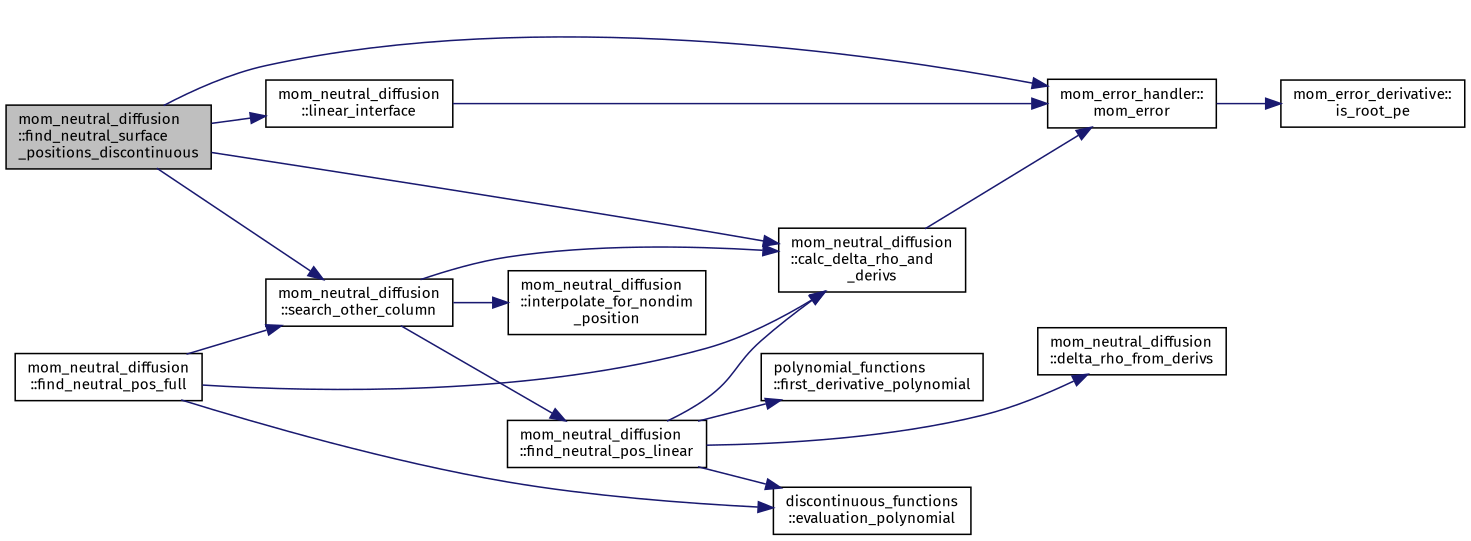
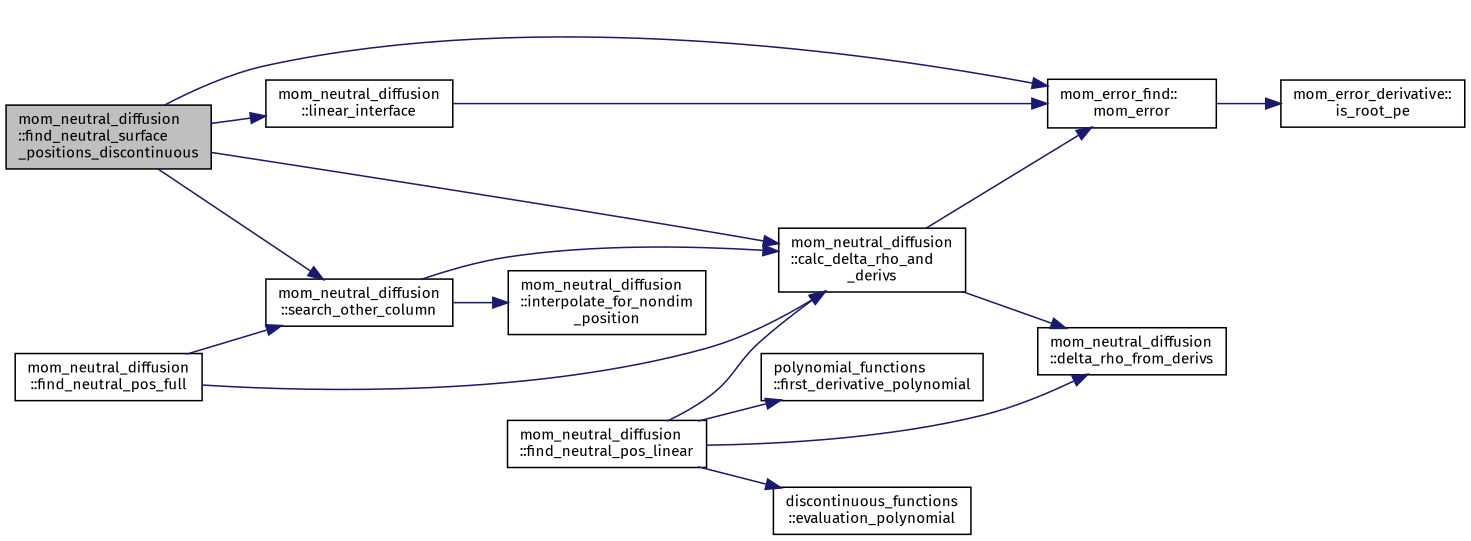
node "mom_error_handler:: mom_error": label "mom_error_handler:: mom_error" -> "mom_error_find:: mom_error"
edge "mom_neutral_diffusion ::calc_delta_rho_and _derivs" -> "mom_neutral_diffusion ::delta_rho_from_derivs": added
edge "mom_neutral_diffusion ::search_other_column" -> "mom_neutral_diffusion ::find_neutral_pos_linear": removed
edge "mom_neutral_diffusion ::find_neutral_pos_full" -> "discontinuous_functions ::evaluation_polynomial": removed
